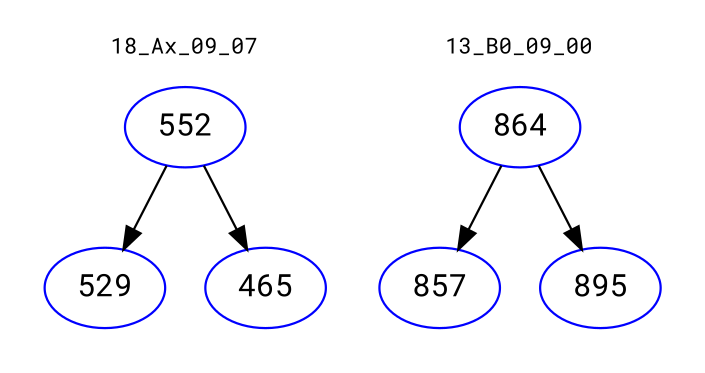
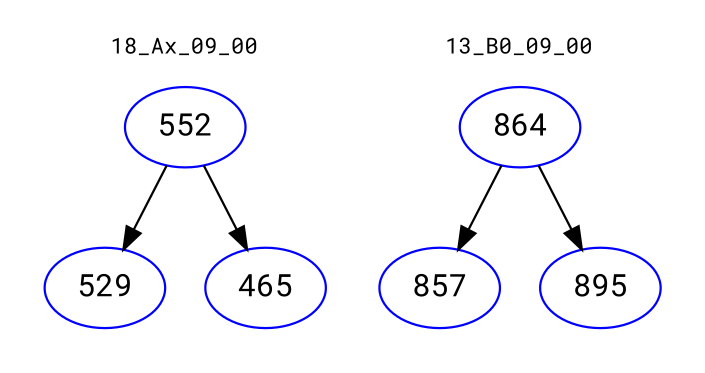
cluster "18_Ax_09_07": label "18_Ax_09_07" -> "18_Ax_09_00"
